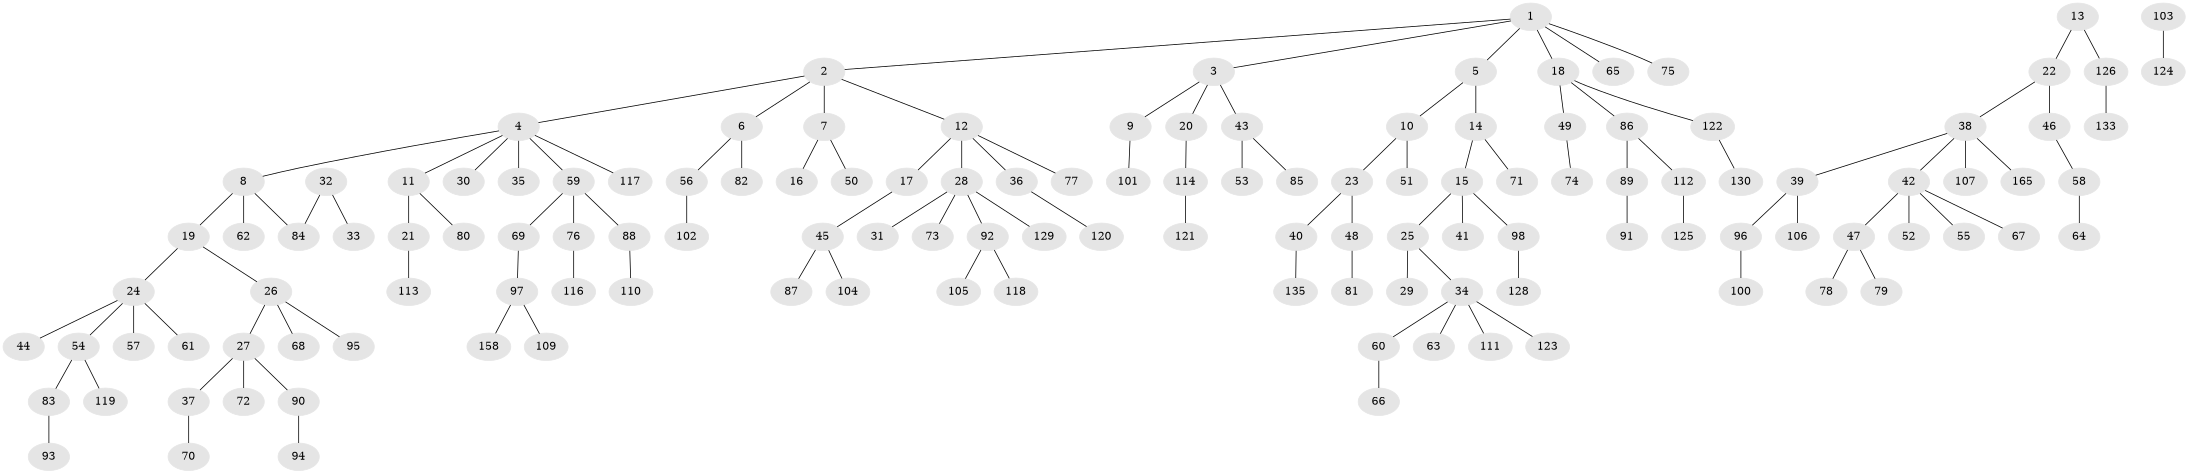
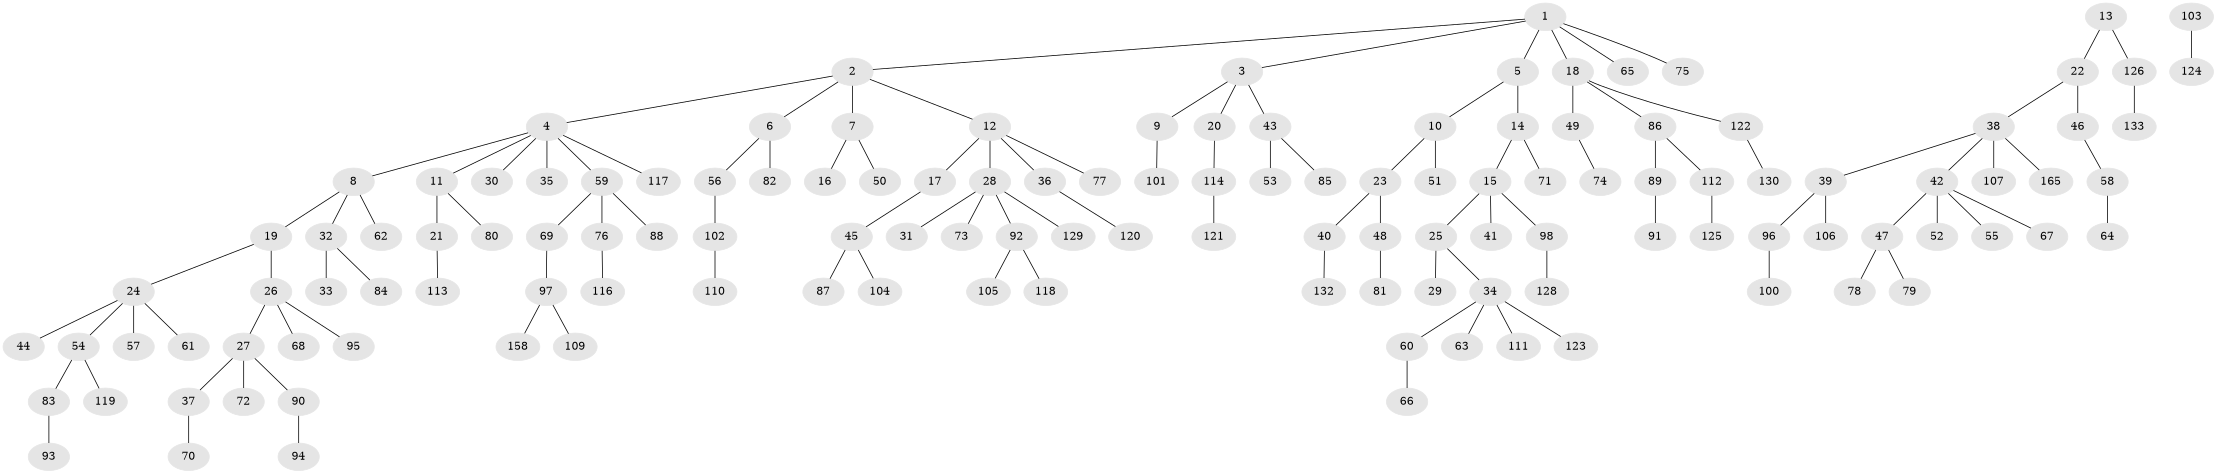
edge "8" -- "84": now "8" -- "32"
edge "88" -- "110": now "102" -- "110"
node "135": label "135" -> "132"
